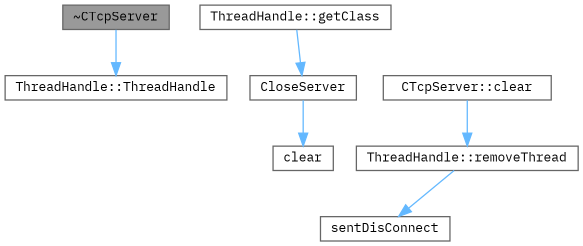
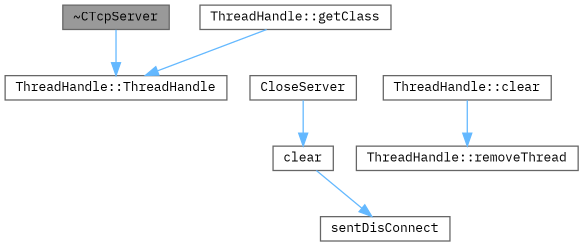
edge "ThreadHandle::getClass" -> "CloseServer": now "ThreadHandle::getClass" -> "ThreadHandle::ThreadHandle"
node "CTcpServer::clear": label "CTcpServer::clear" -> "ThreadHandle::clear"
edge "ThreadHandle::removeThread" -> "sentDisConnect": now "clear" -> "sentDisConnect"
